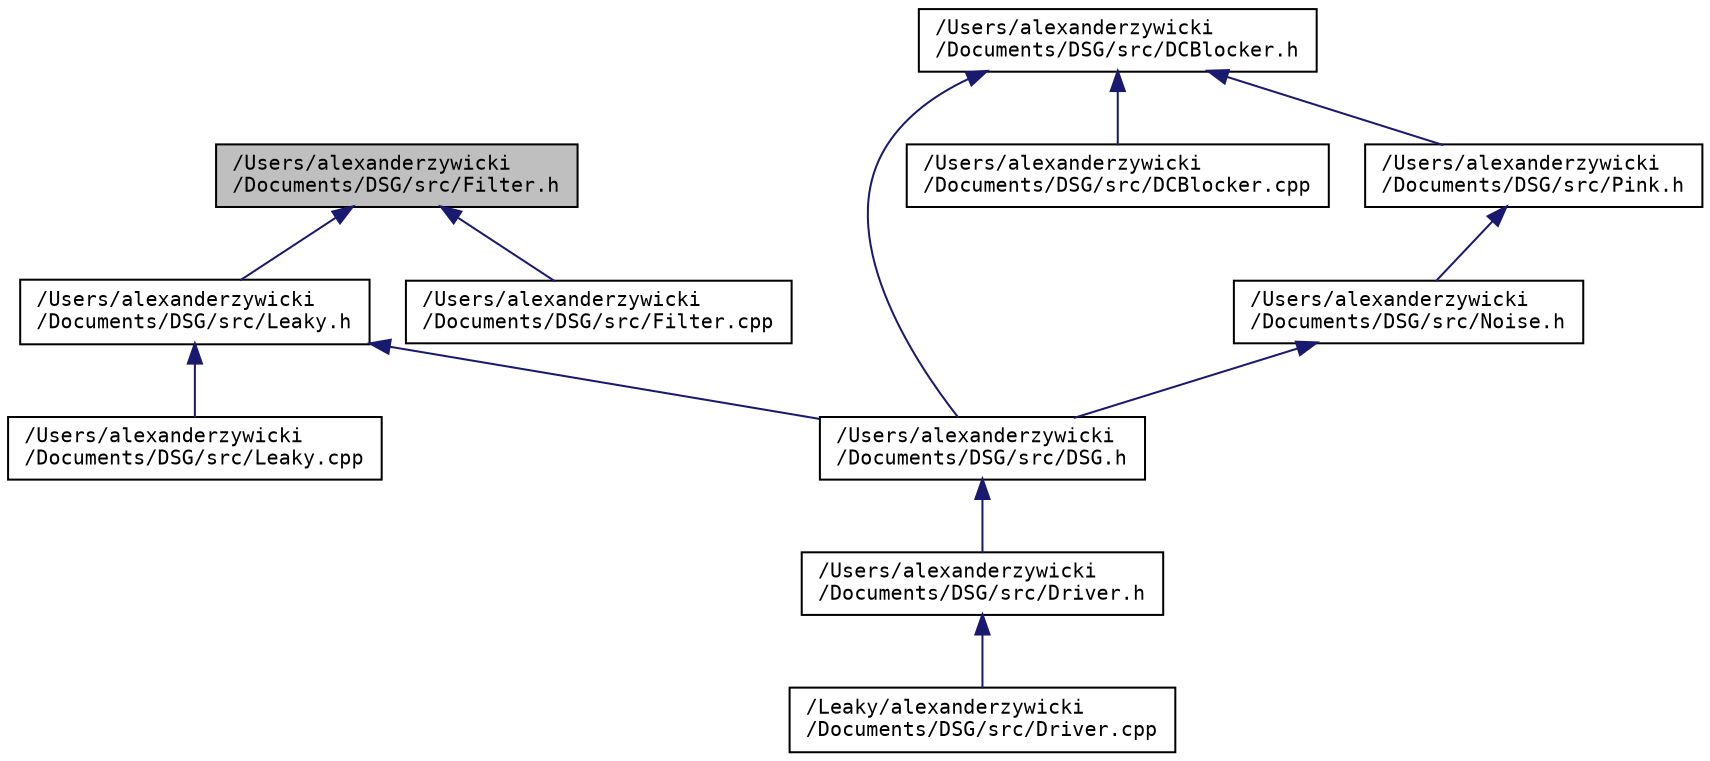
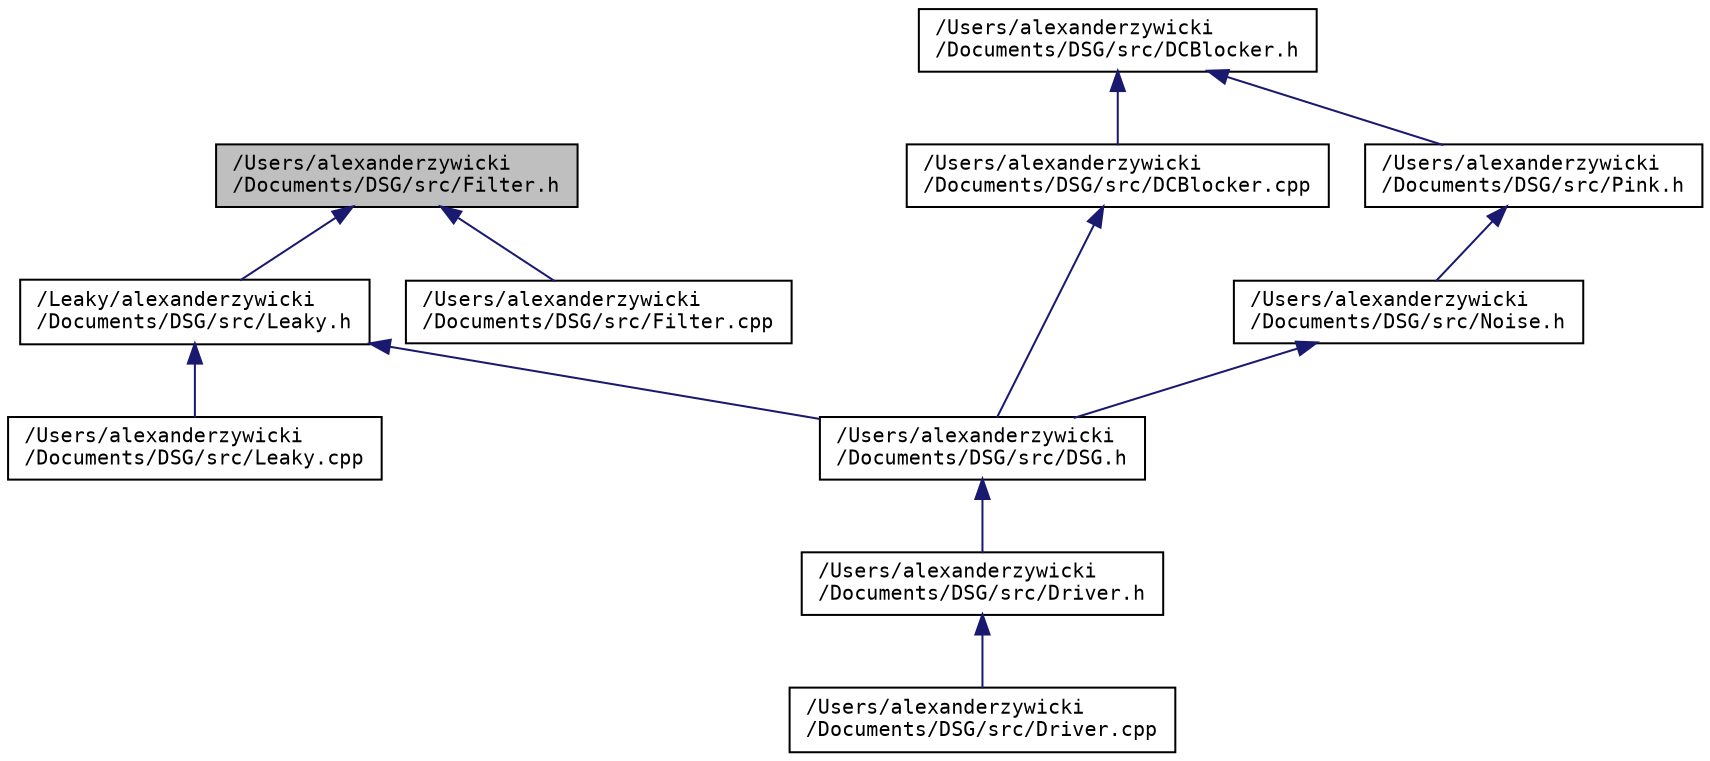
edge "/Users/alexanderzywicki /Documents/DSG/src/DSG.h" -> "/Users/alexanderzywicki /Documents/DSG/src/DCBlocker.h": now "/Users/alexanderzywicki /Documents/DSG/src/DSG.h" -> "/Users/alexanderzywicki /Documents/DSG/src/DCBlocker.cpp"
node "/Users/alexanderzywicki /Documents/DSG/src/Leaky.h": label "/Users/alexanderzywicki /Documents/DSG/src/Leaky.h" -> "/Leaky/alexanderzywicki /Documents/DSG/src/Leaky.h"
node "/Leaky/alexanderzywicki /Documents/DSG/src/Driver.cpp": label "/Leaky/alexanderzywicki /Documents/DSG/src/Driver.cpp" -> "/Users/alexanderzywicki /Documents/DSG/src/Driver.cpp"
